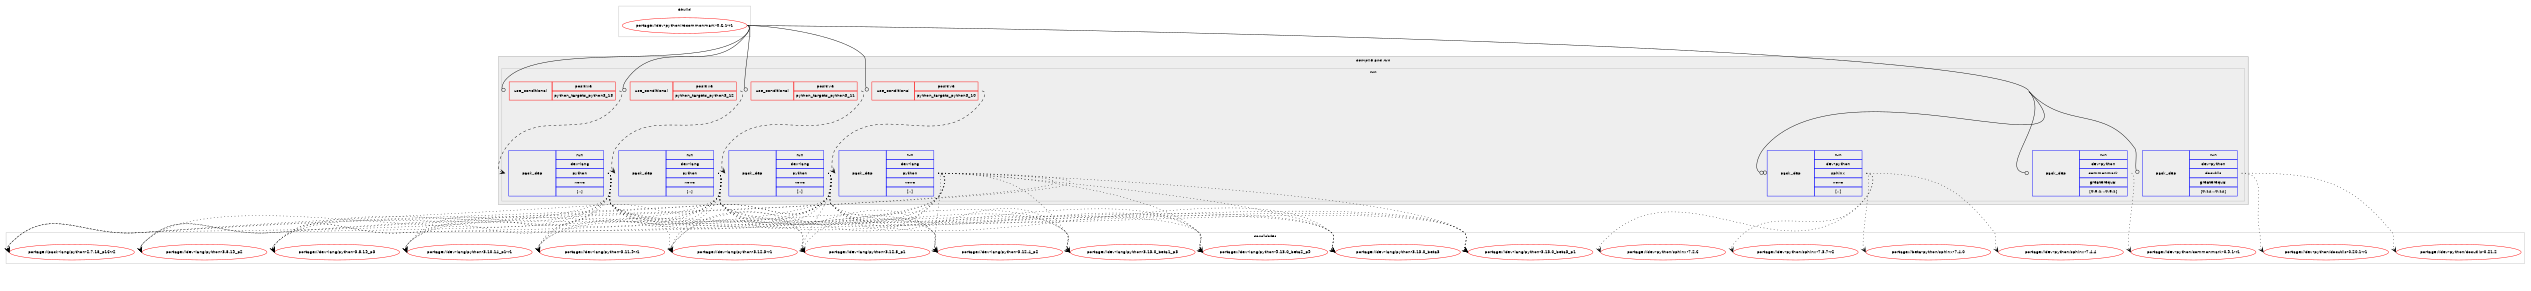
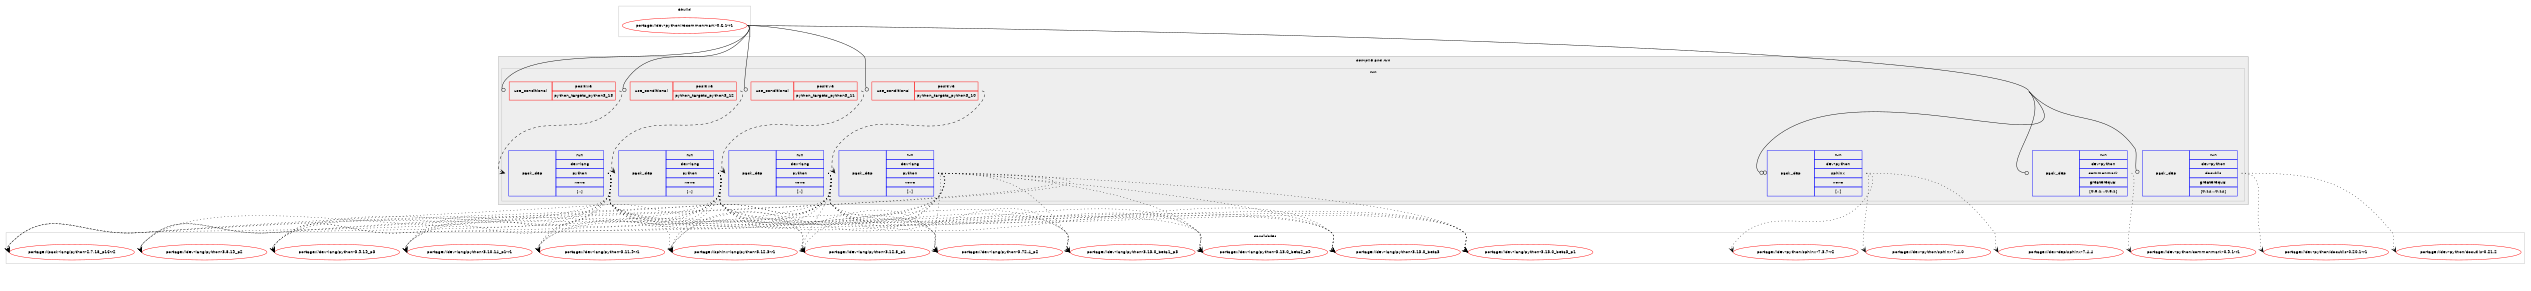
node "portage://dev-lang/python-3.5.19_p3": label "portage://dev-lang/python-3.5.19_p3" -> "portage://dev-lang/python-3.9.19_p3"
node "portage://dev-lang/python-3.12.3-r1": label "portage://dev-lang/python-3.12.3-r1" -> "portage://sphinx-lang/python-3.12.3-r1"
node "portage://dev-lang/python-3.12.4_p2": label "portage://dev-lang/python-3.12.4_p2" -> "portage://dev-lang/python-3.72.4_p2"
node "portage://dev-lang/python-9.13.0_beta2_p9": label "portage://dev-lang/python-9.13.0_beta2_p9" -> "portage://dev-lang/python-3.13.0_beta2_p9"
node "portage://dev-python/sphinx-7.2.6": removed
node "portage://beta-python/sphinx-7.4.0": label "portage://beta-python/sphinx-7.4.0" -> "portage://dev-python/sphinx-7.4.0"
node "portage://dev-python/sphinx-7.4.4": label "portage://dev-python/sphinx-7.4.4" -> "portage://dev-dep/sphinx-7.4.4"
